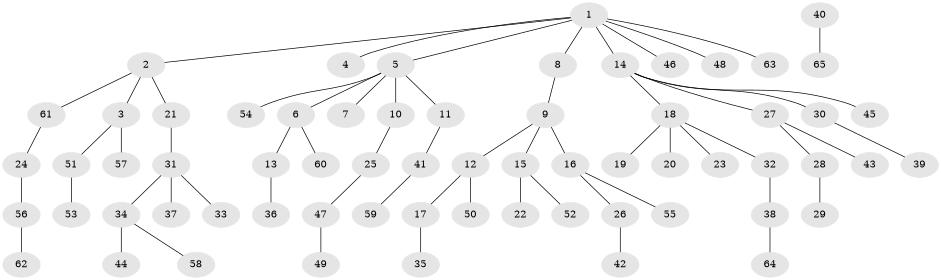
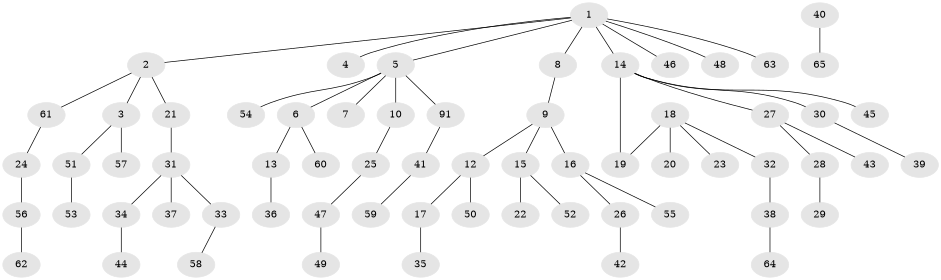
edge "14" -- "18": now "14" -- "19"
node "11": label "11" -> "91"
edge "34" -- "58": now "33" -- "58"
